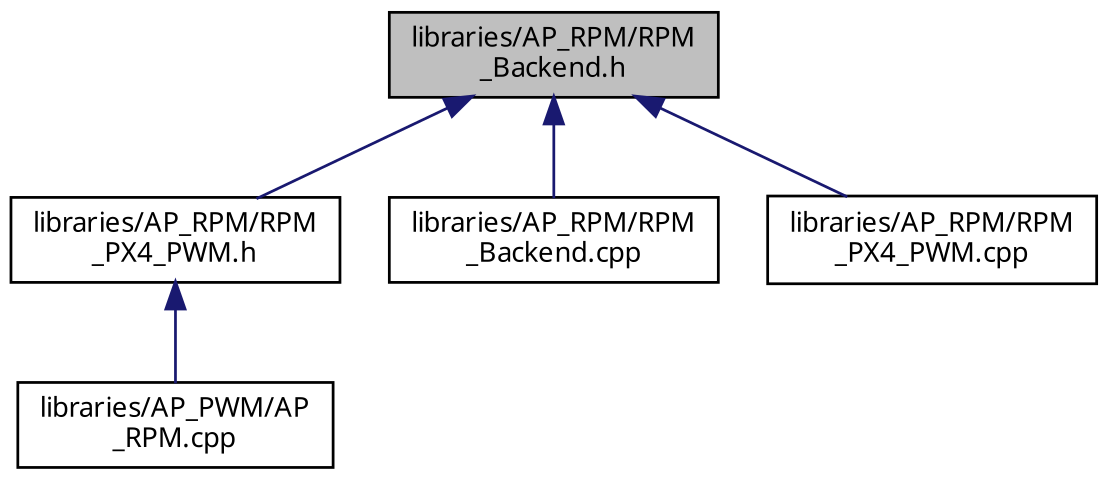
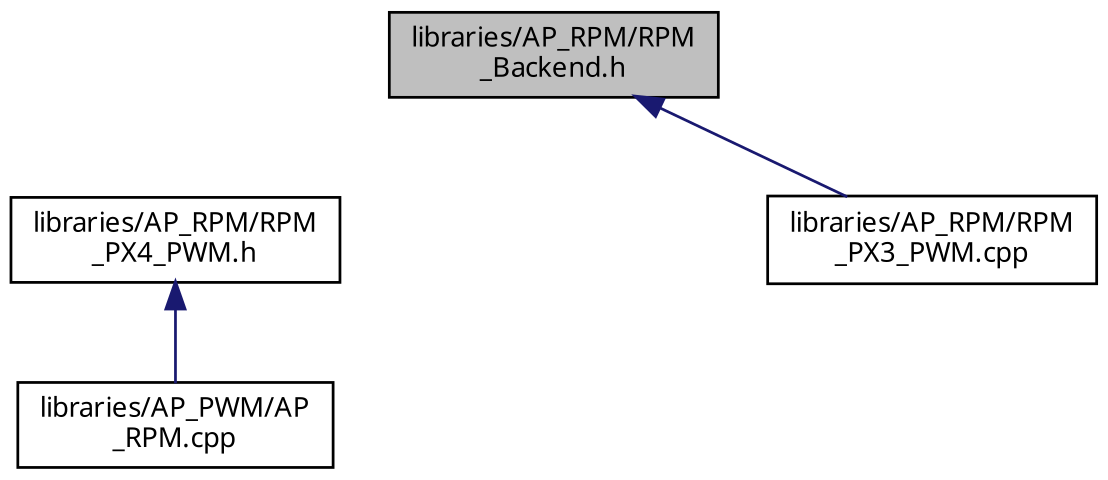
edge "libraries/AP_RPM/RPM _PX4_PWM.h" -> "libraries/AP_RPM/RPM _Backend.h": removed
node "libraries/AP_RPM/RPM _Backend.cpp": removed
node "libraries/AP_RPM/RPM _PX4_PWM.cpp": label "libraries/AP_RPM/RPM _PX4_PWM.cpp" -> "libraries/AP_RPM/RPM _PX3_PWM.cpp"
